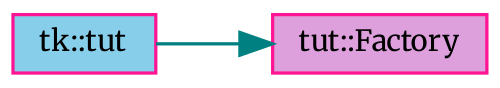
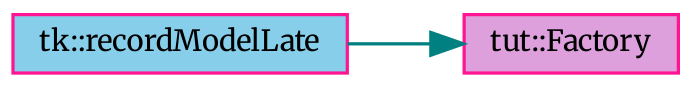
node "tk::tut": label "tk::tut" -> "tk::recordModelLate"
